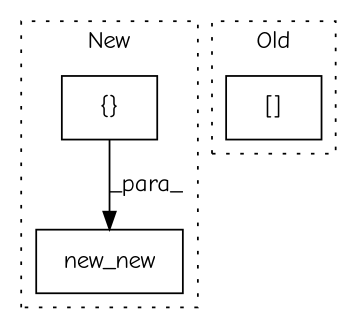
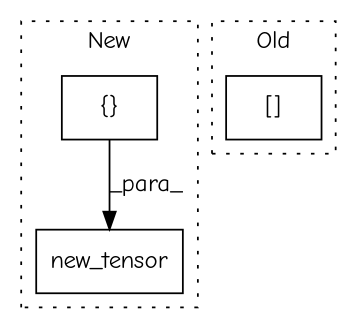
node "new_new": label "new_new" -> "new_tensor"
